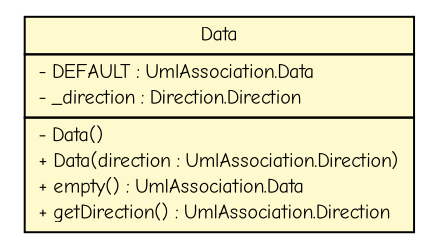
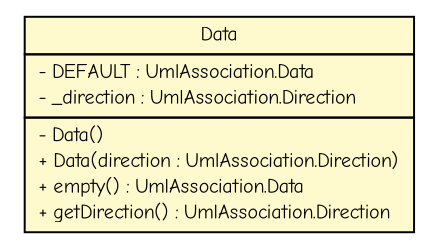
node "Data": text "- _direction : Direction.Direction" -> "- _direction : UmlAssociation.Direction"
